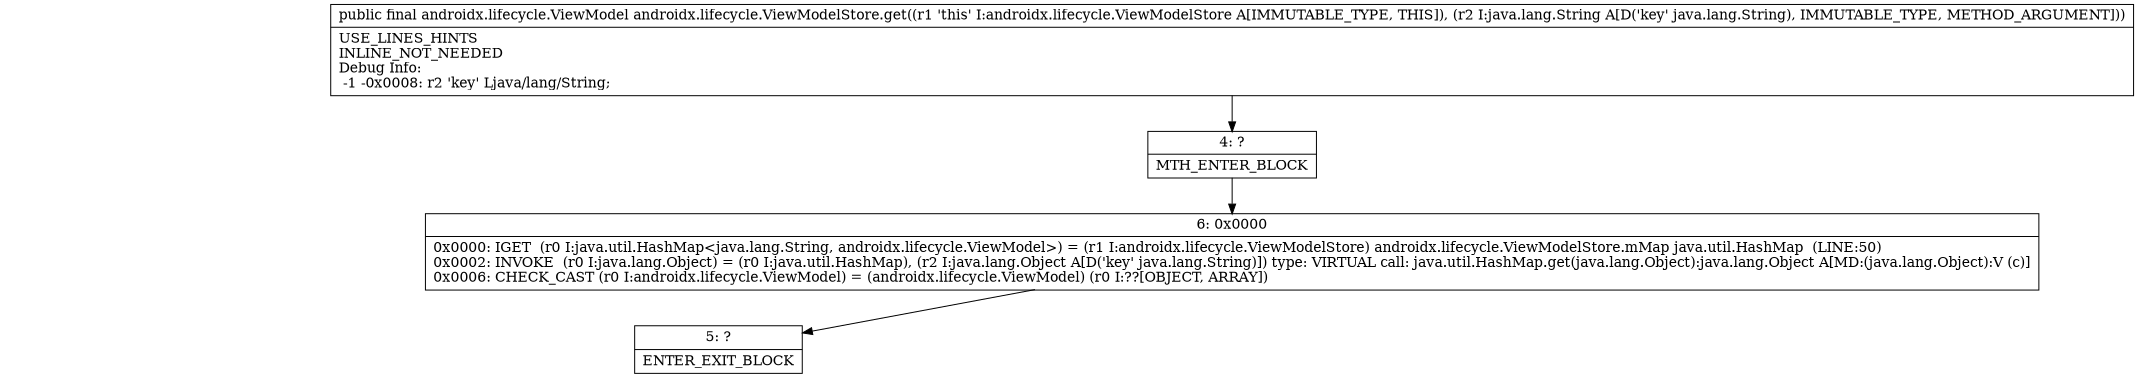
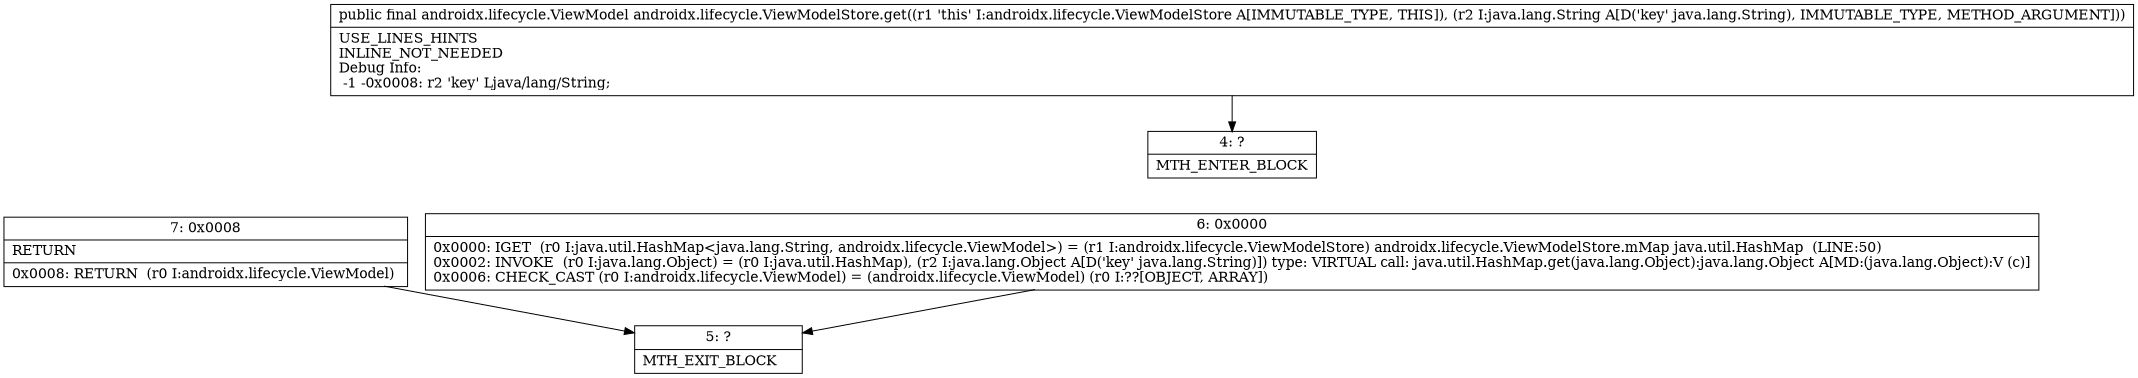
edge "4: ?" -> "6: 0x0000": removed
node "7: 0x0008": added
node "5: ?": text "ENTER_EXIT_BLOCK" -> "MTH_EXIT_BLOCK"
